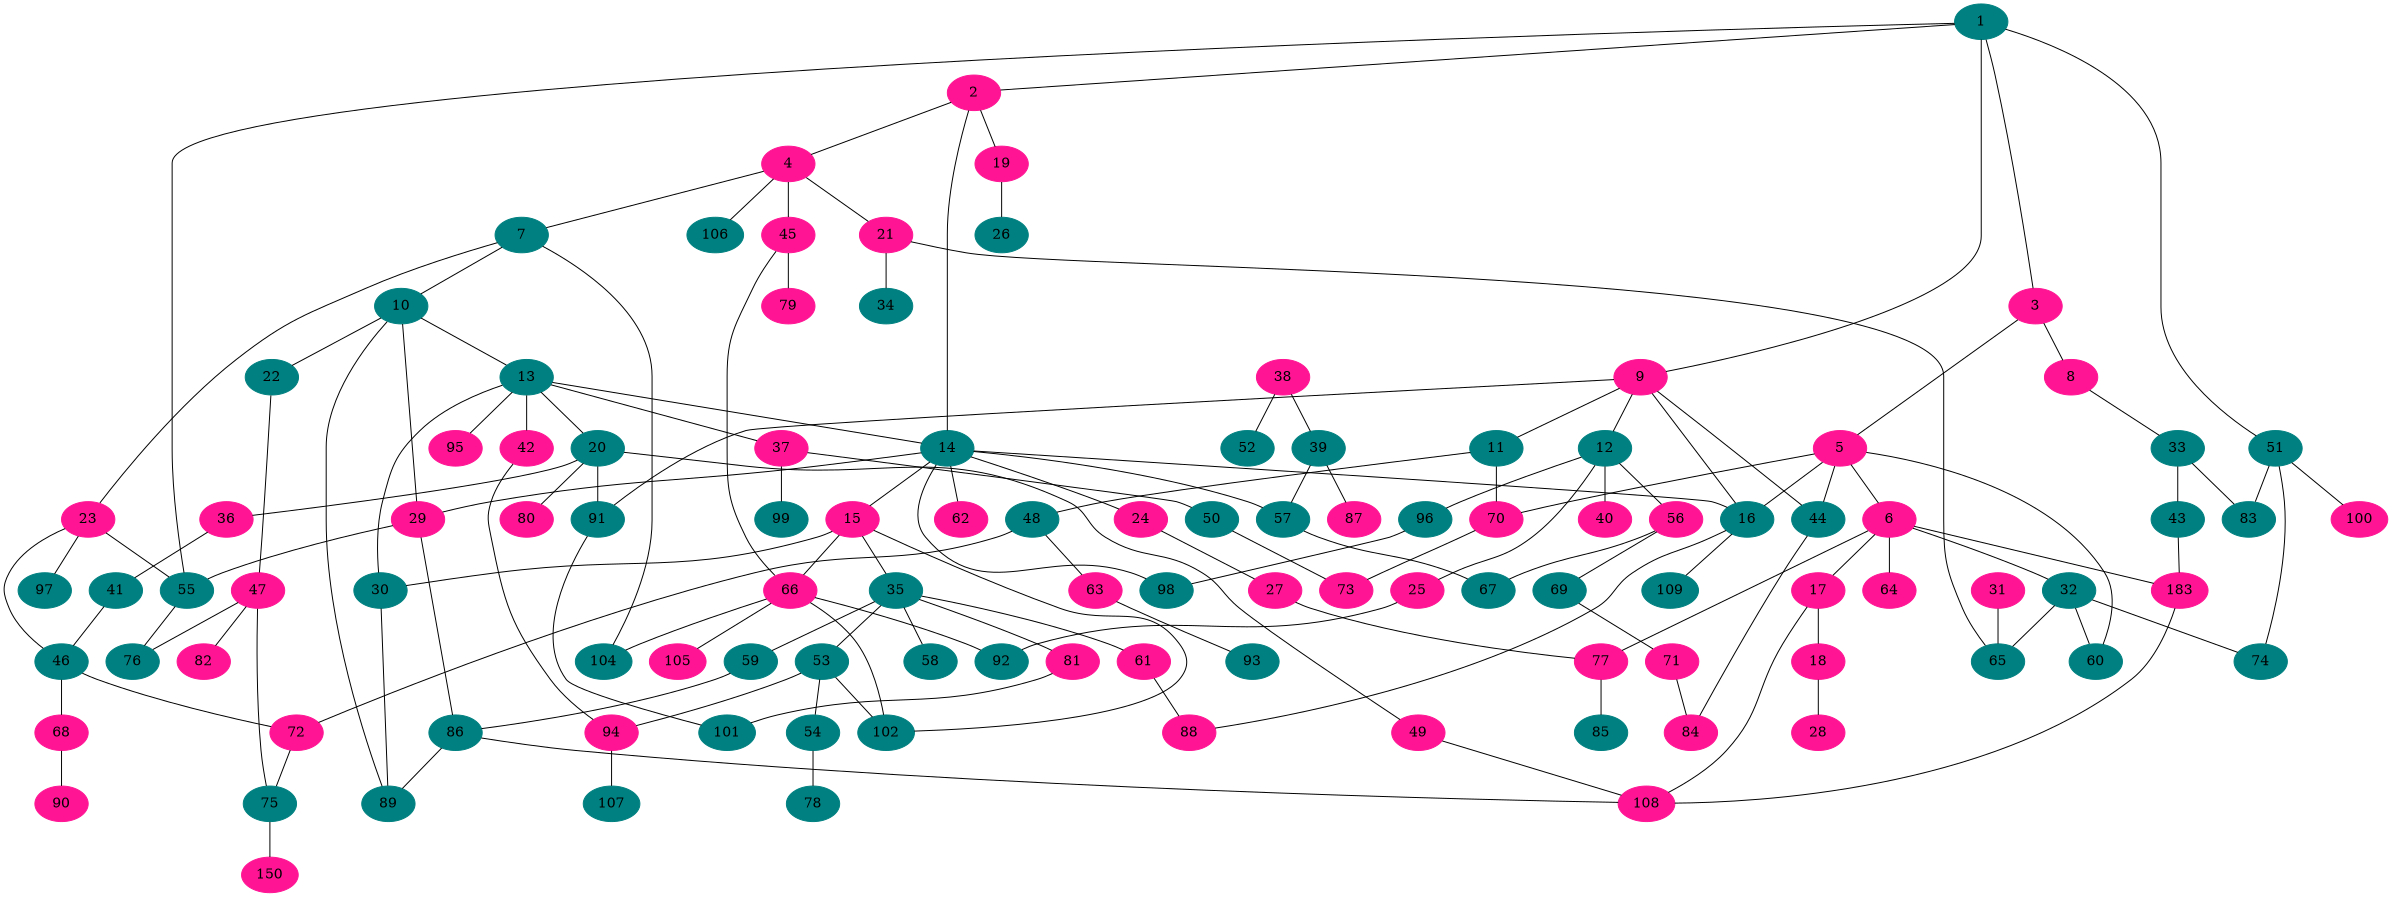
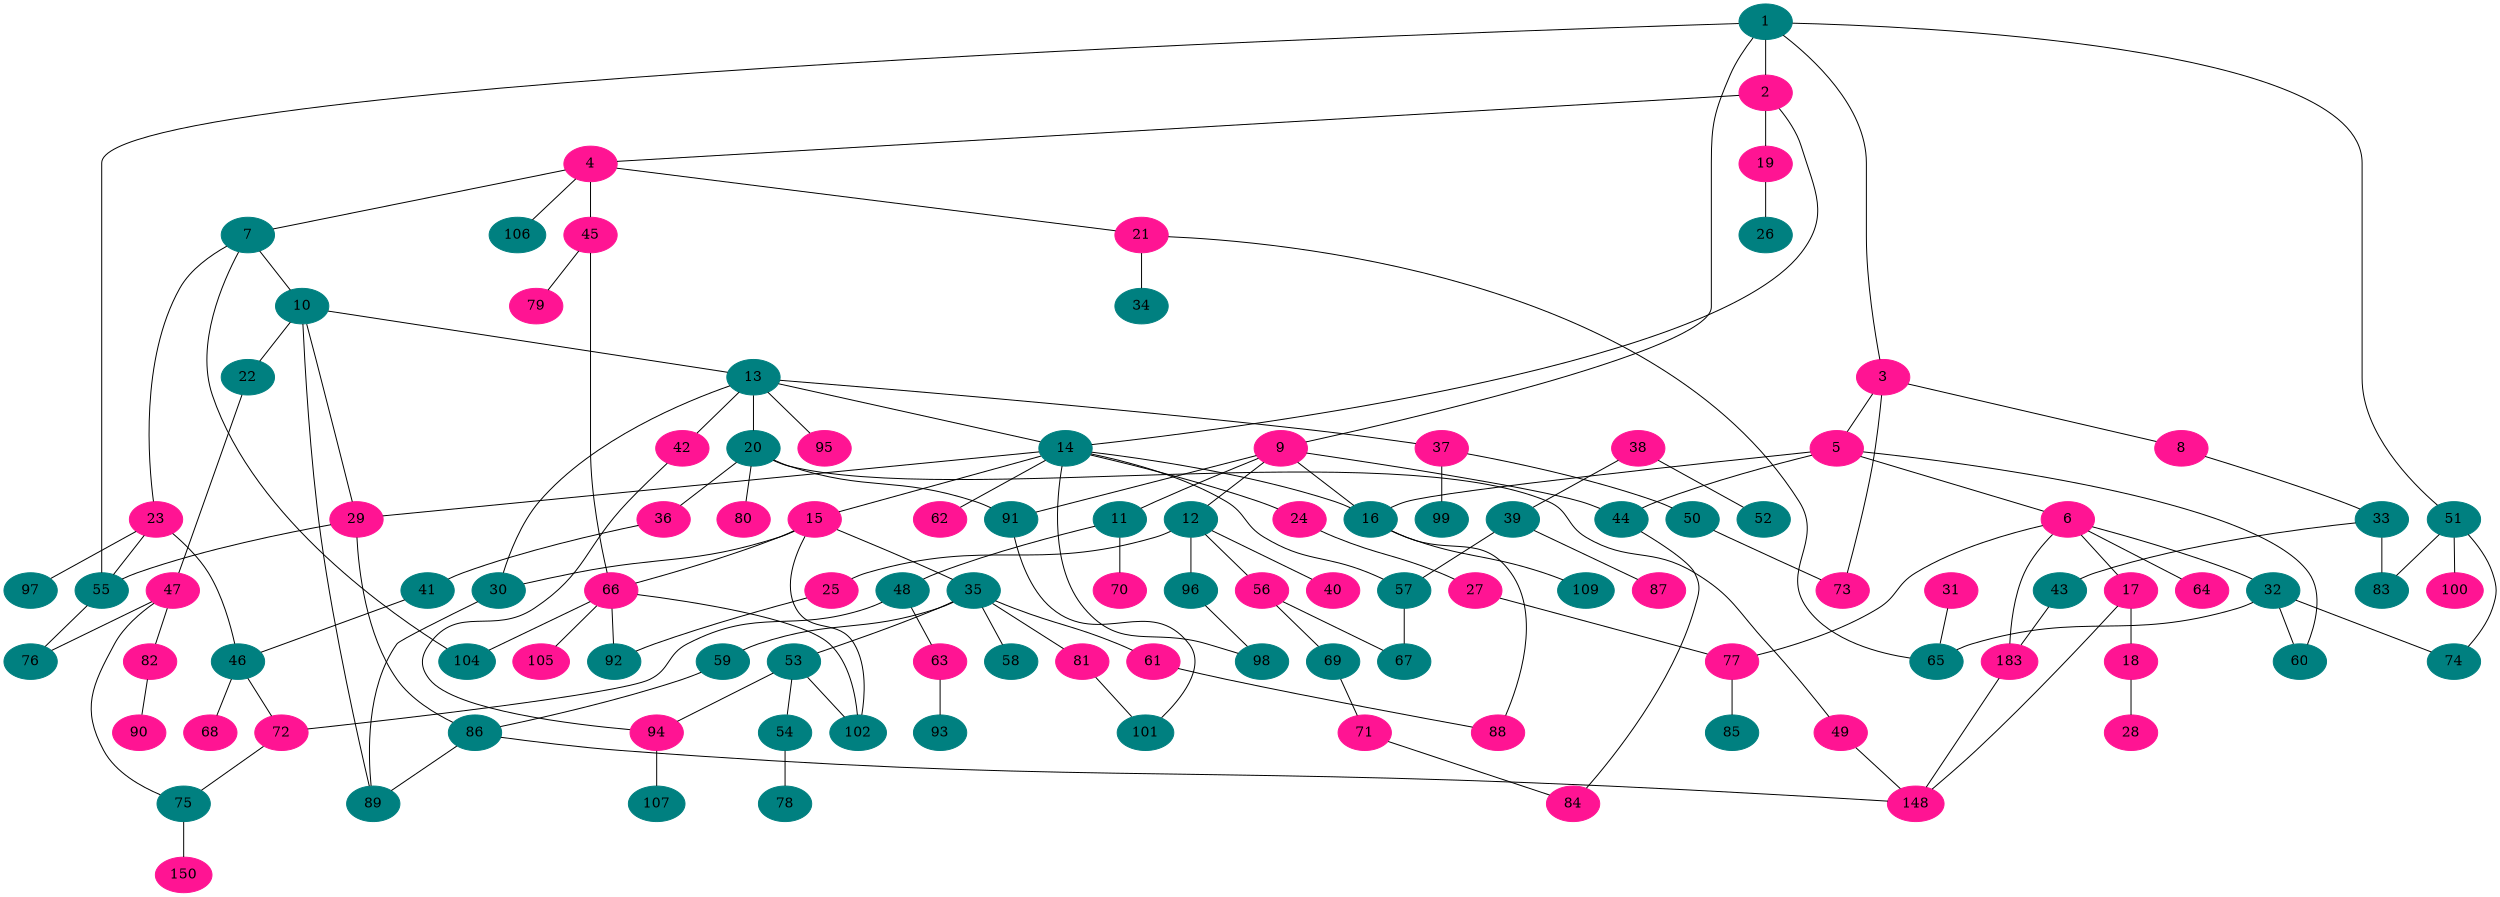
edge "5" -- "70": removed
edge "70" -- "73": now "3" -- "73"
edge "68" -- "90": now "82" -- "90"
node "108": label "108" -> "148"
